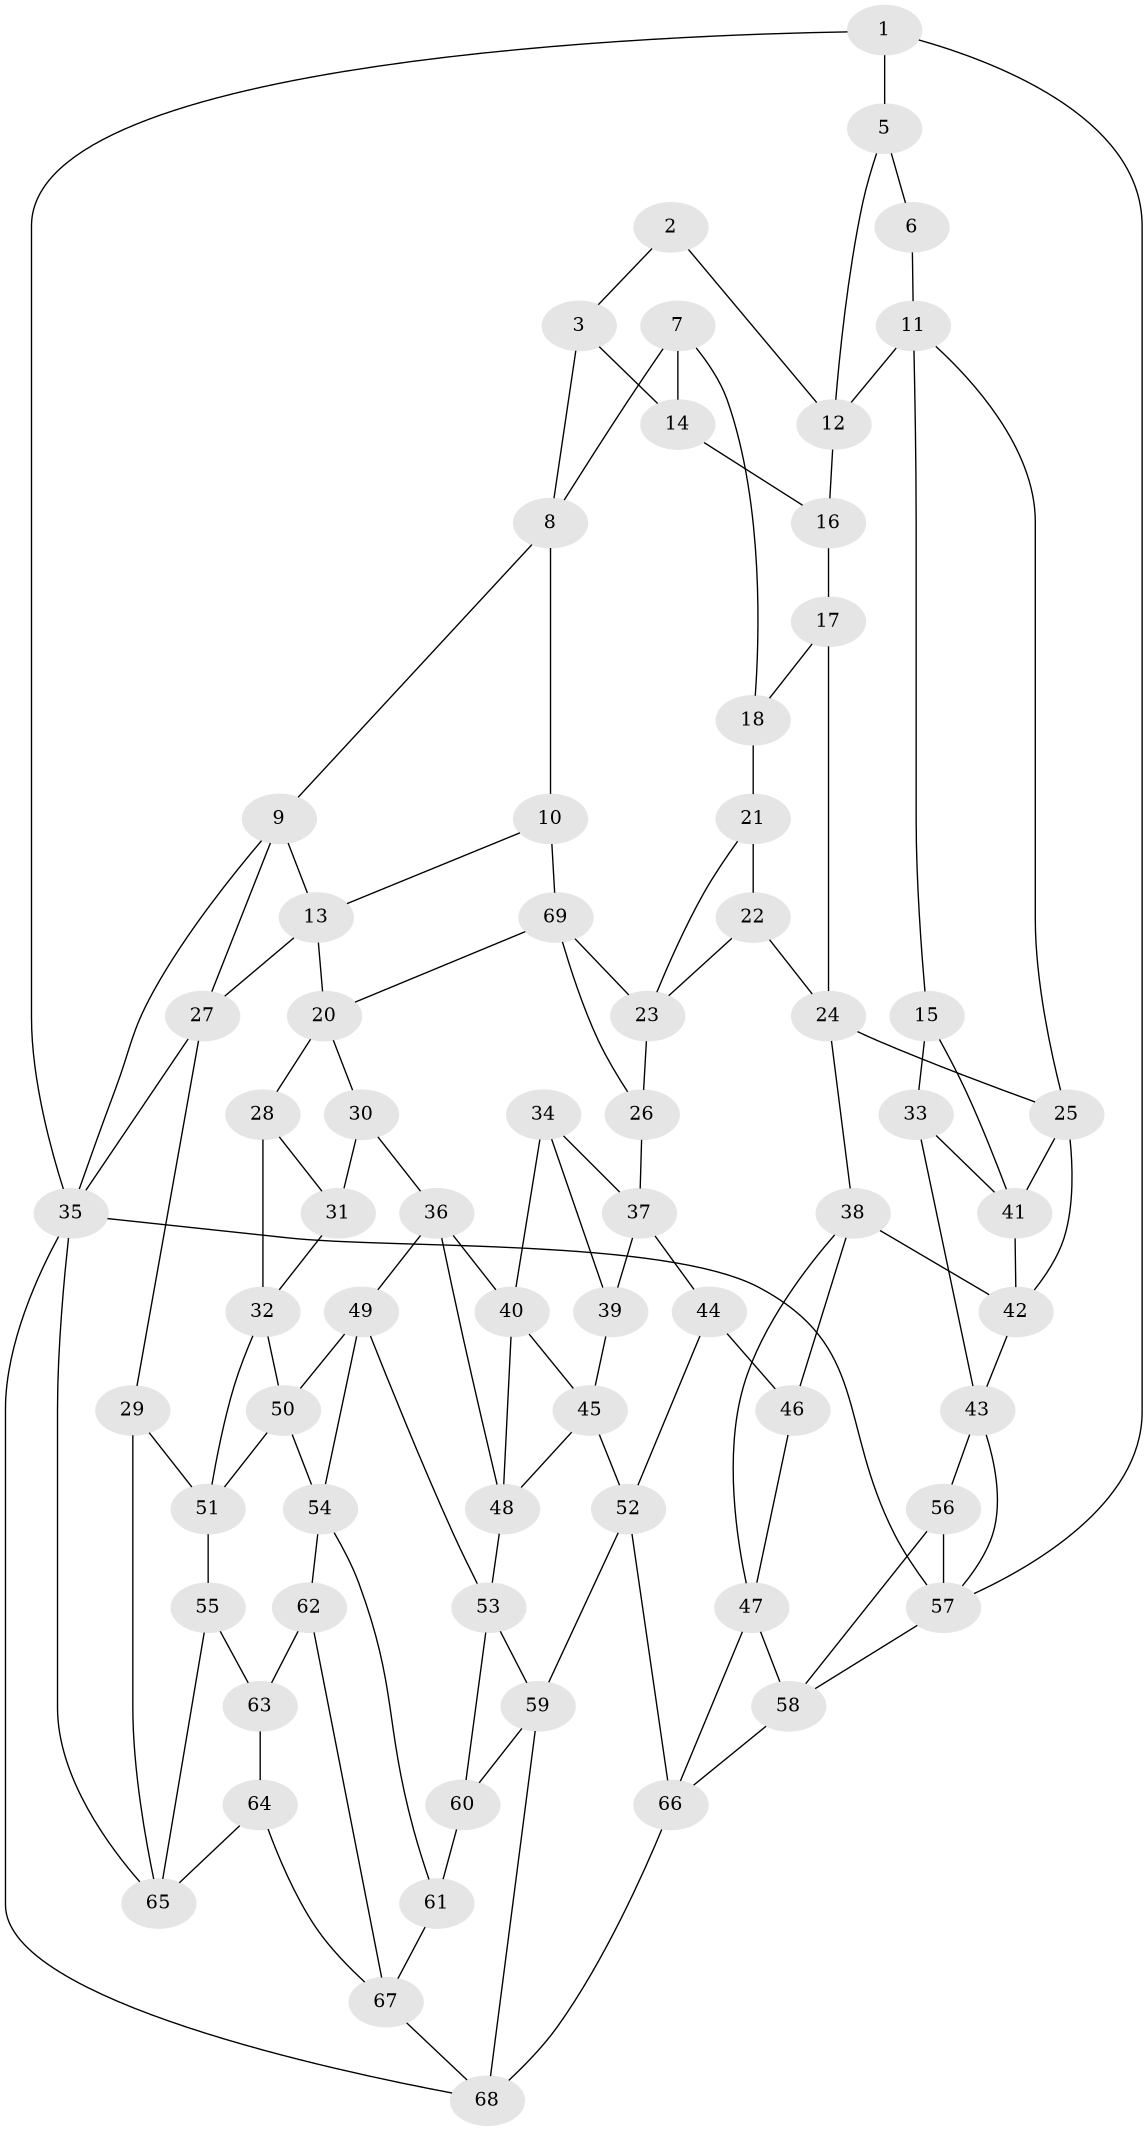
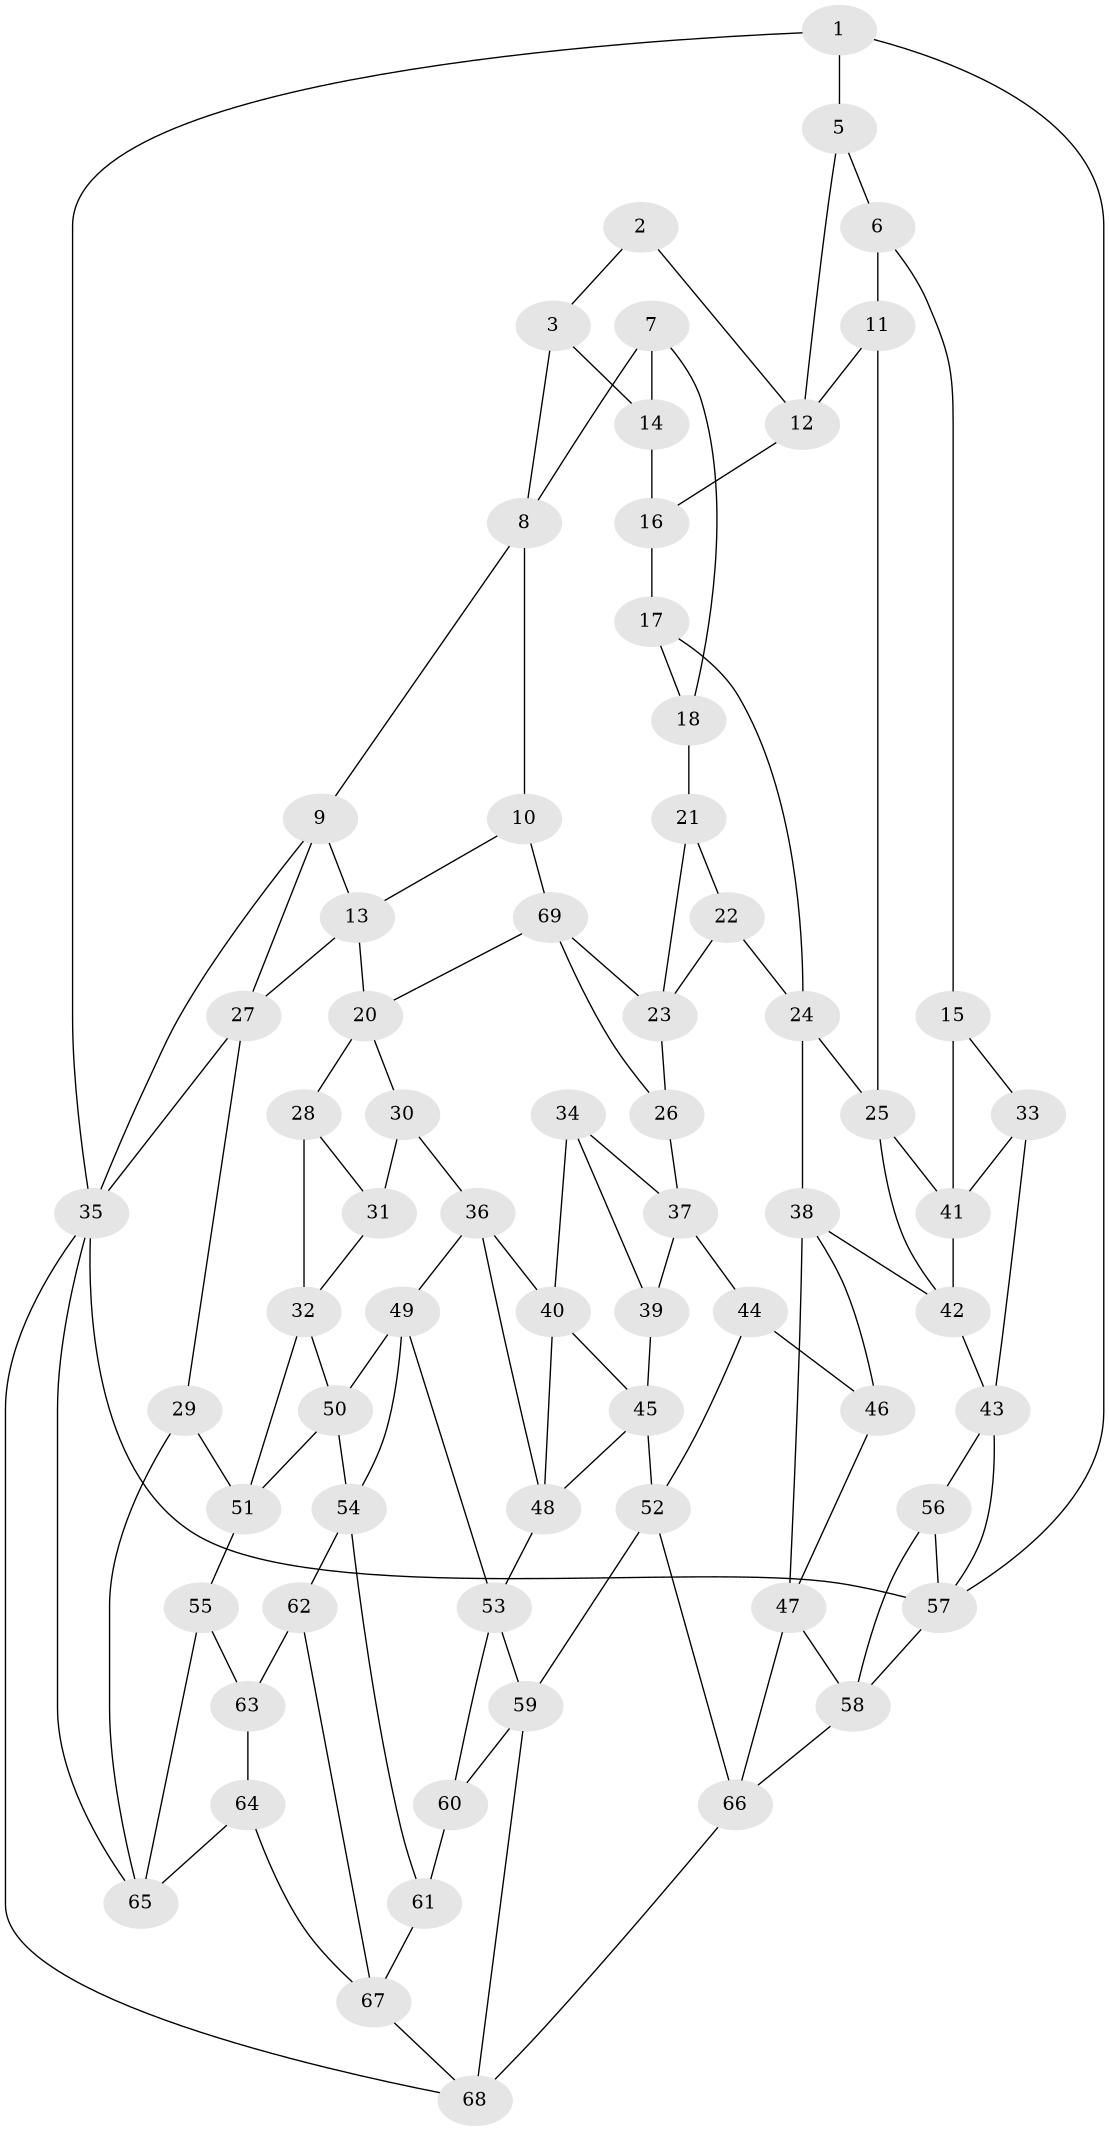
edge "11" -- "15": now "6" -- "15"
